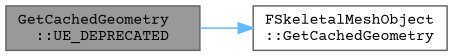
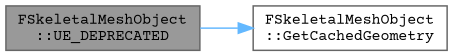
node "GetCachedGeometry ::UE_DEPRECATED": label "GetCachedGeometry ::UE_DEPRECATED" -> "FSkeletalMeshObject ::UE_DEPRECATED"
